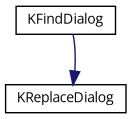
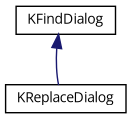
edge "KFindDialog" -> "KReplaceDialog": reversed
